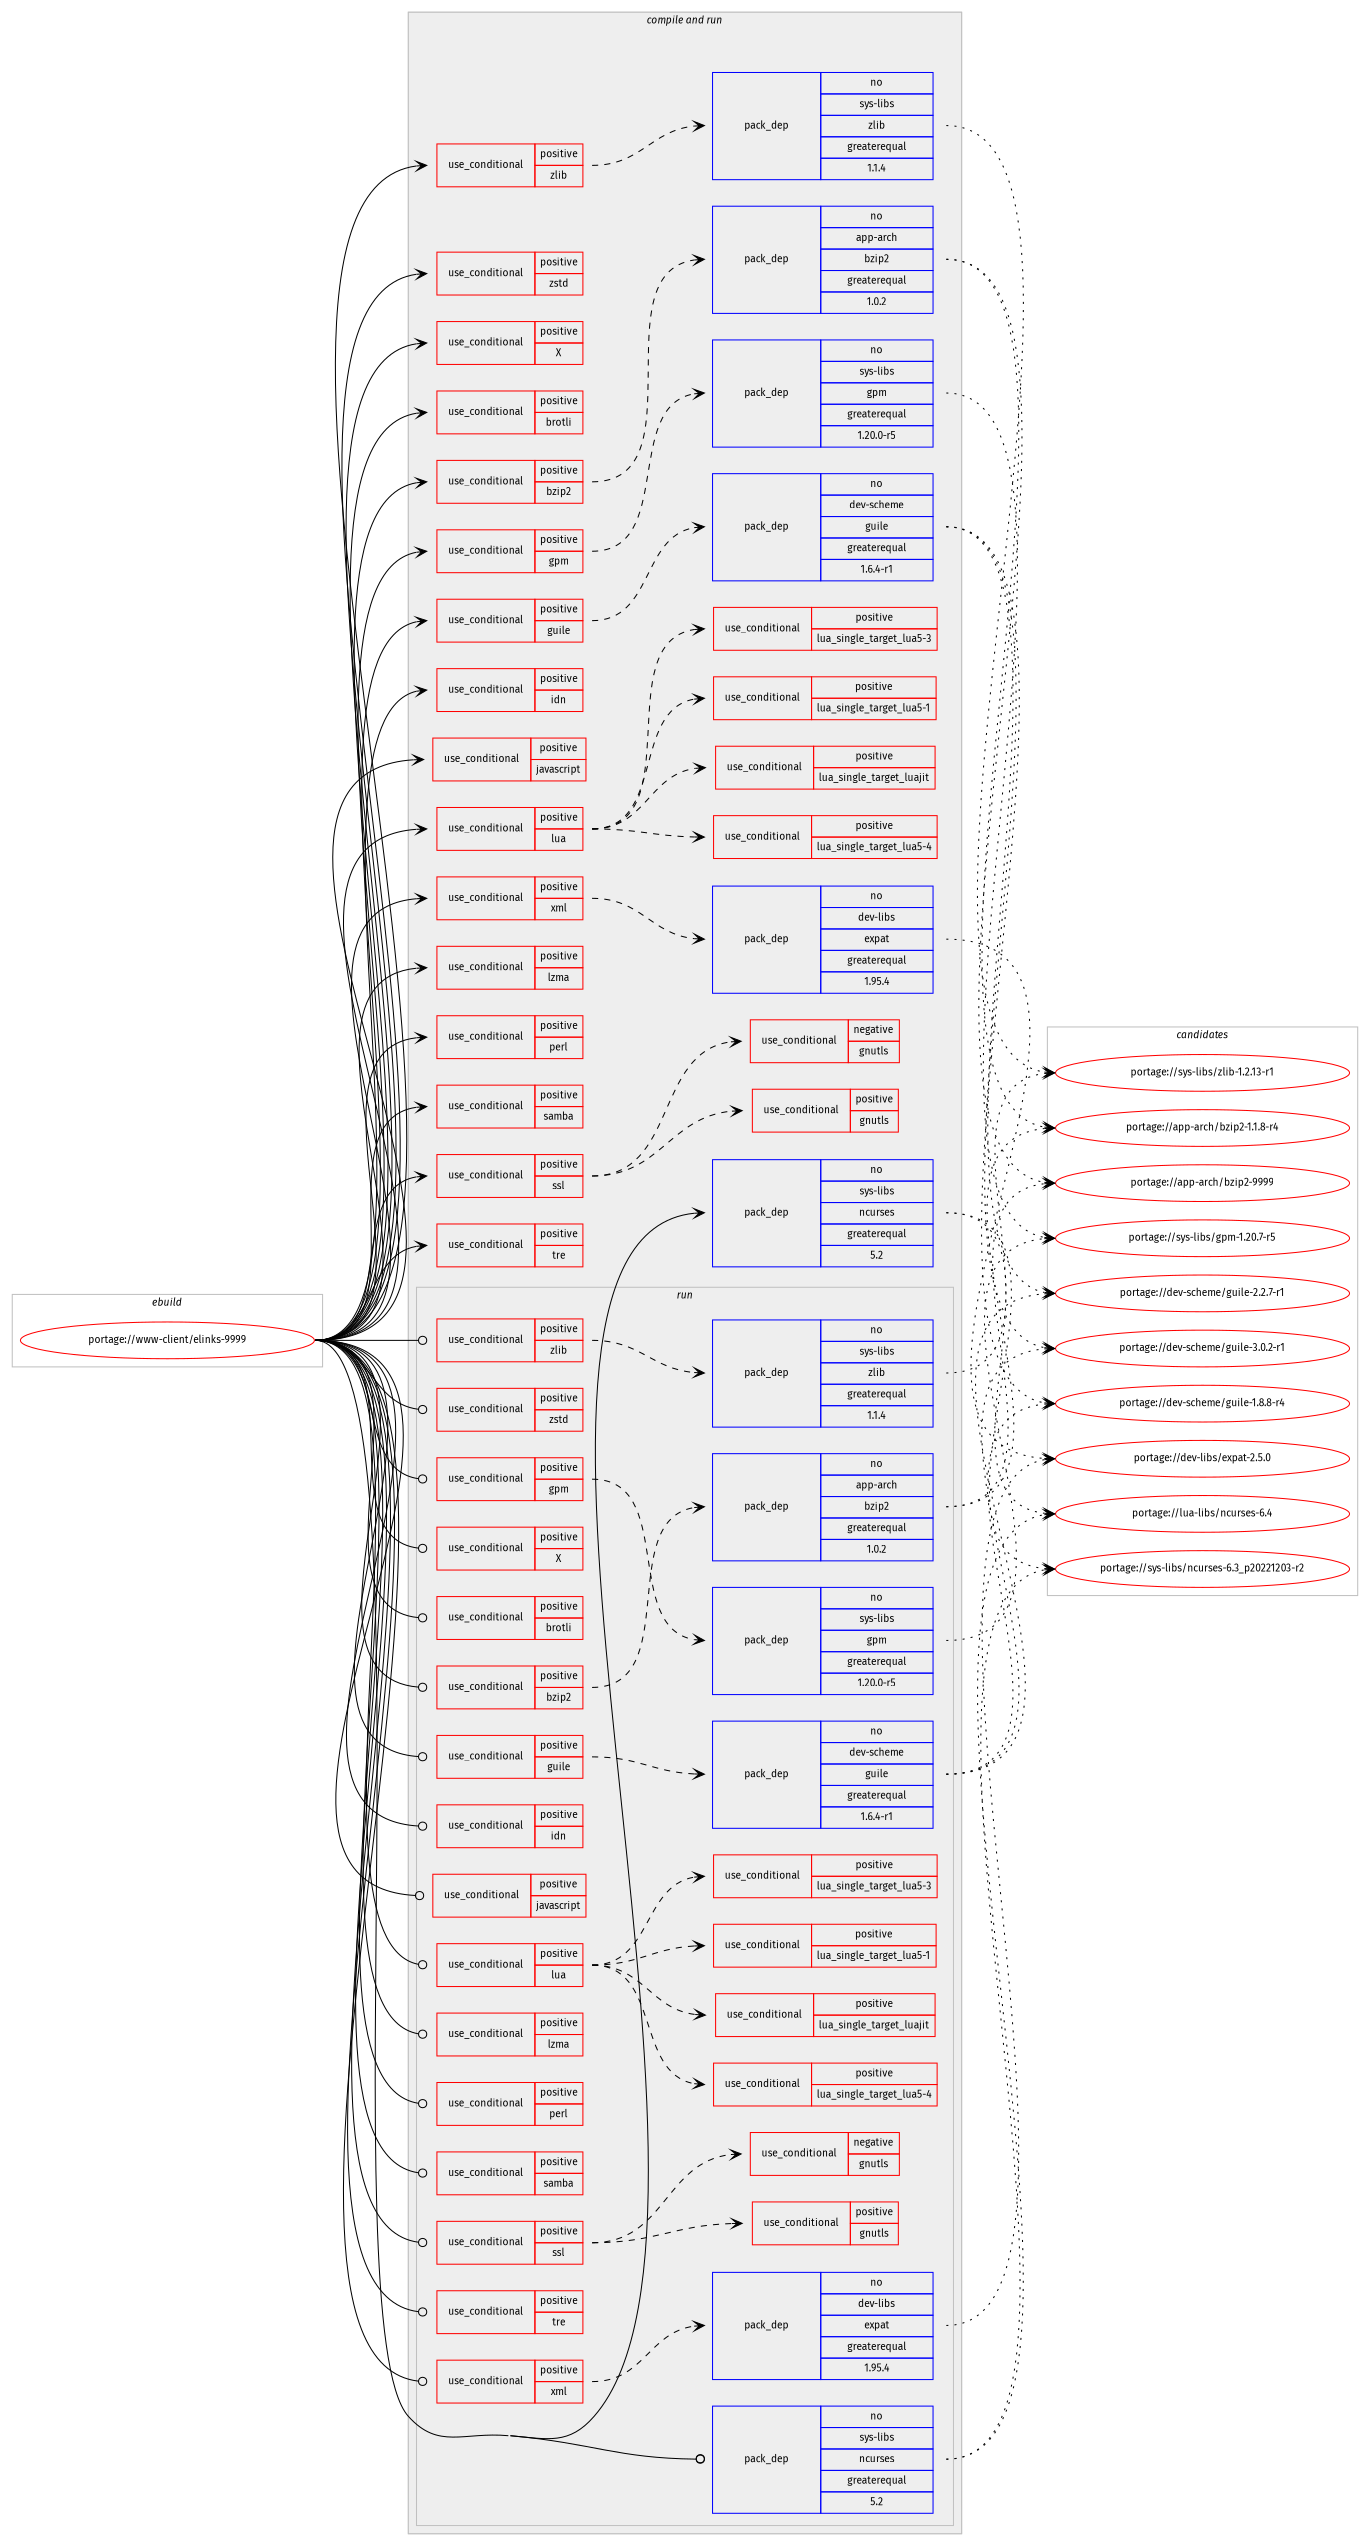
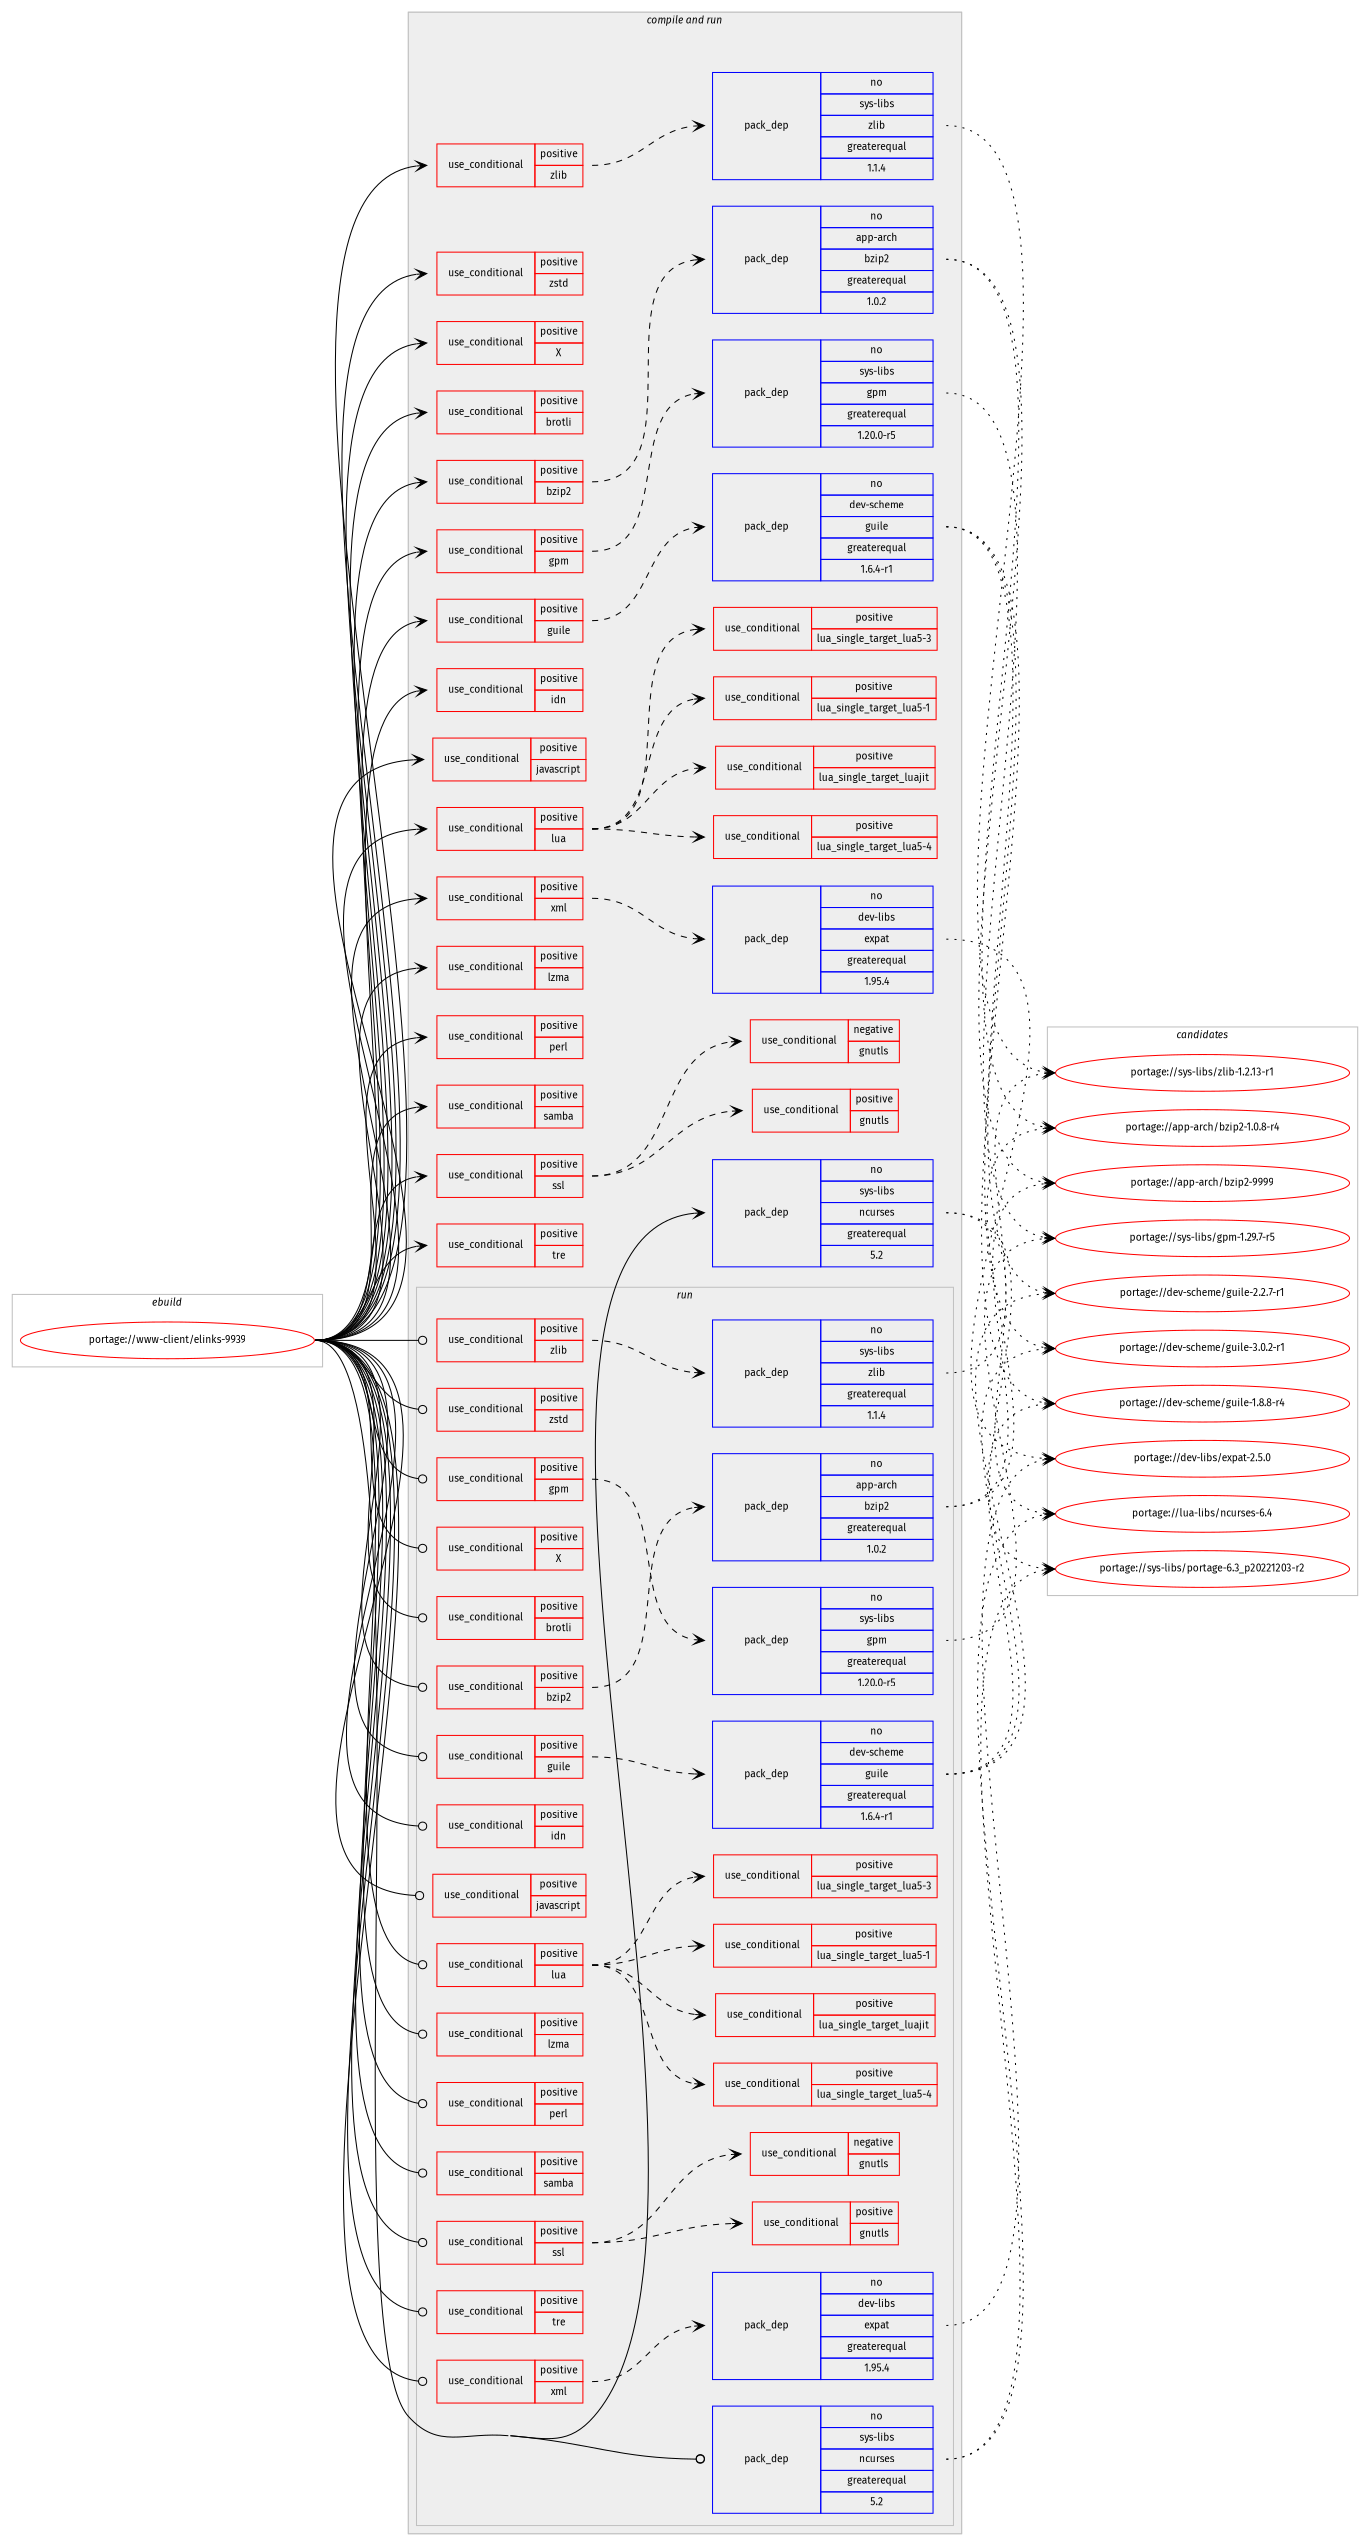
node "portage://app-arch/bzip2-1.1.8-r4": label "portage://app-arch/bzip2-1.1.8-r4" -> "portage://app-arch/bzip2-1.0.8-r4"
node "portage://sys-libs/gpm-1.20.7-r5": label "portage://sys-libs/gpm-1.20.7-r5" -> "portage://sys-libs/gpm-1.29.7-r5"
node "portage://www-client/elinks-9999": label "portage://www-client/elinks-9999" -> "portage://www-client/elinks-9939"
node "portage://sys-libs/ncurses-6.3_p20221203-r2": label "portage://sys-libs/ncurses-6.3_p20221203-r2" -> "portage://sys-libs/portage-6.3_p20221203-r2"
